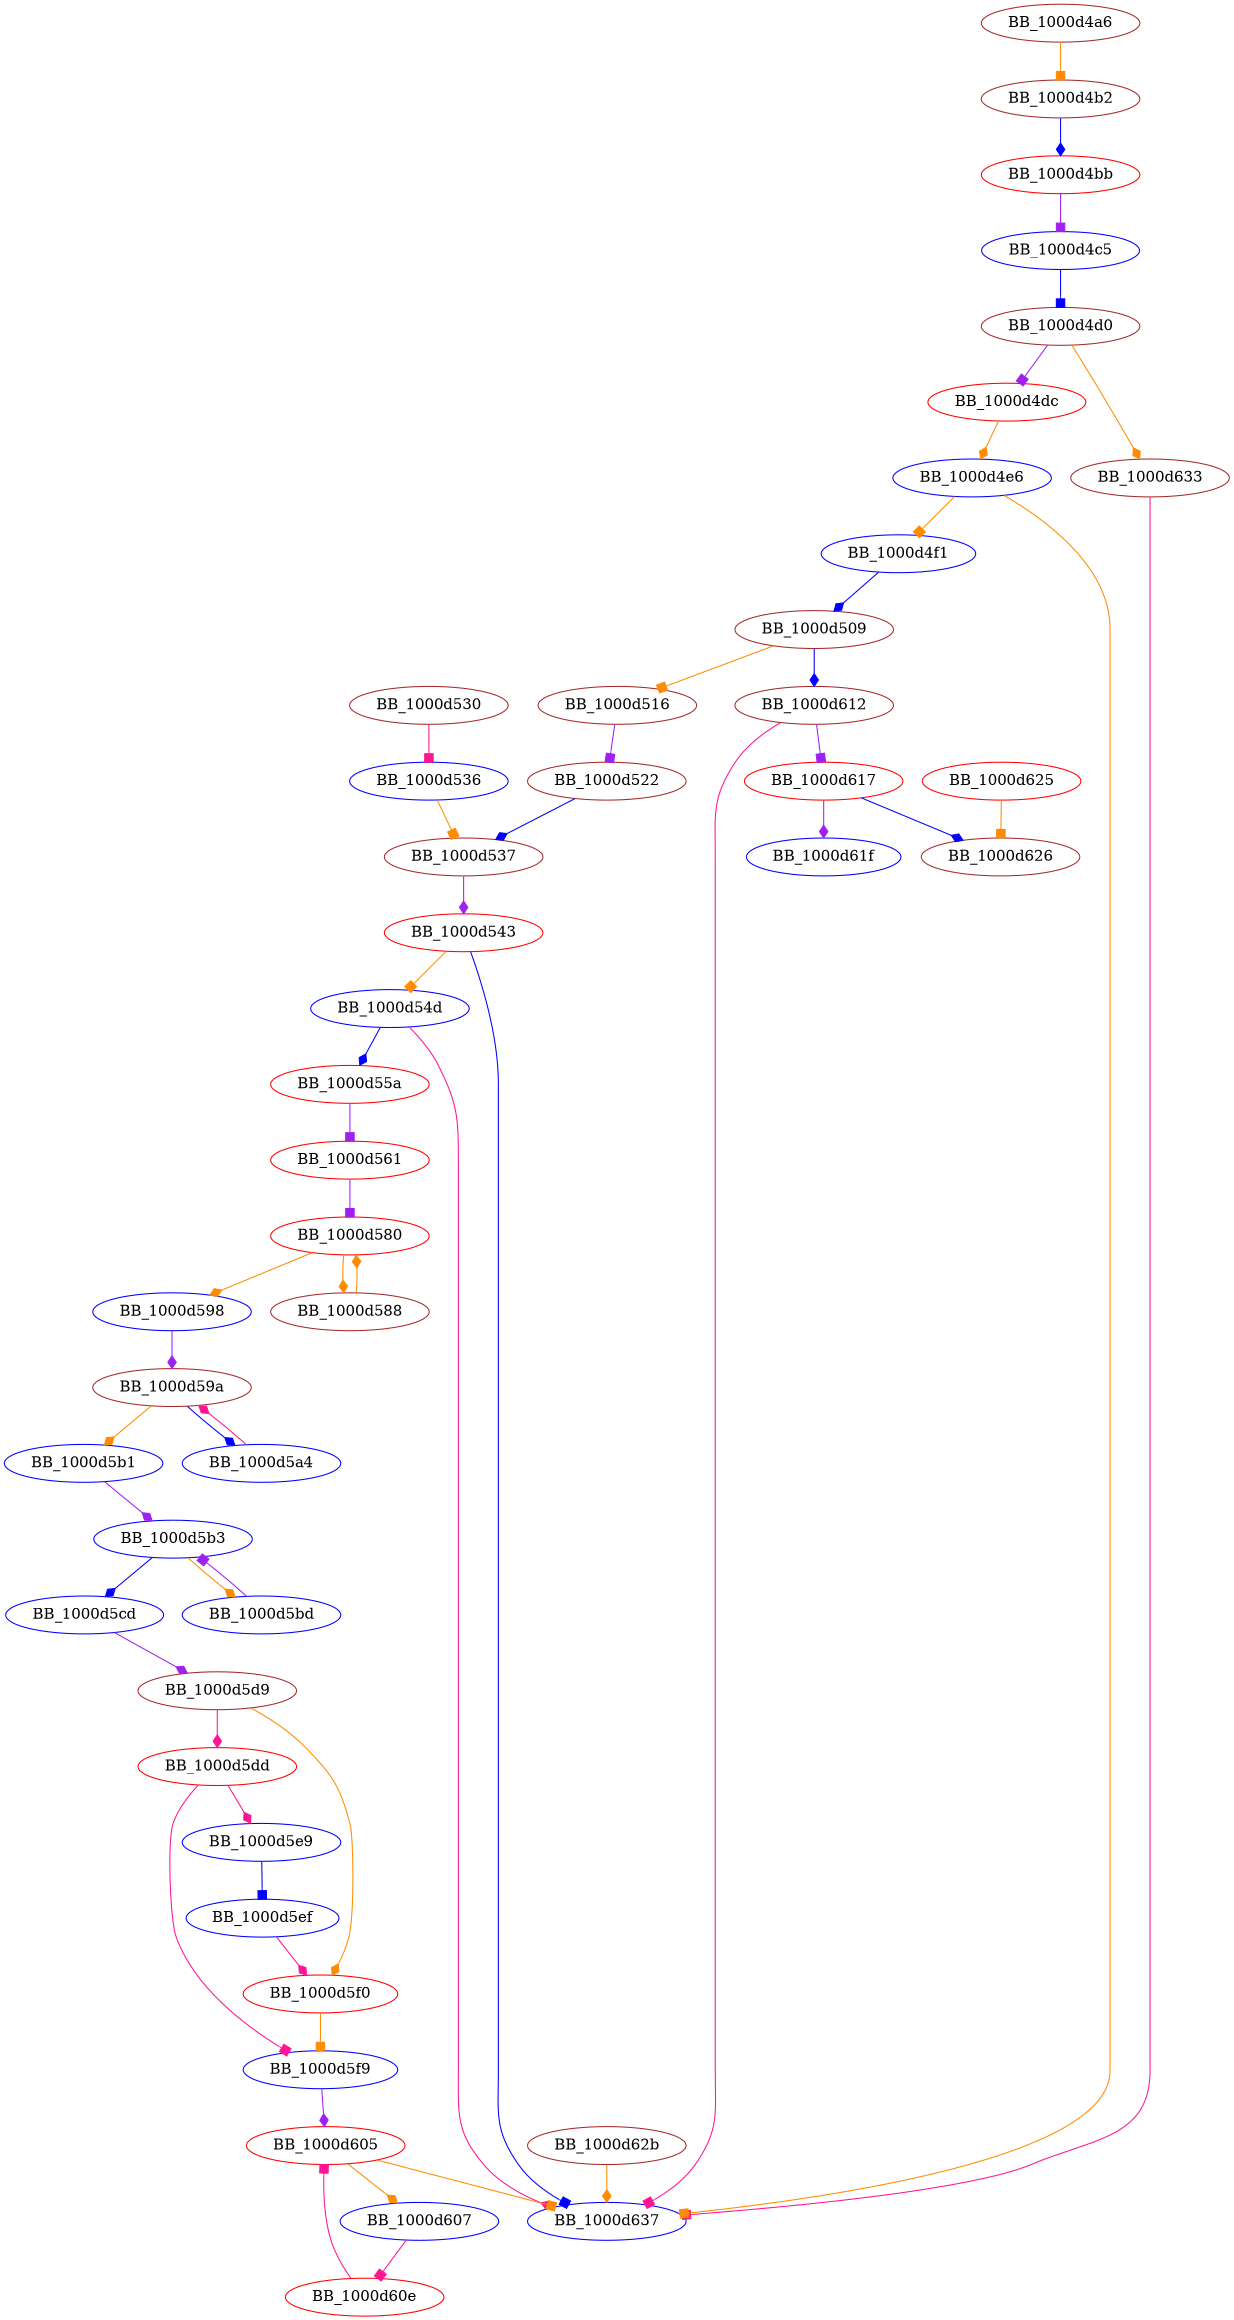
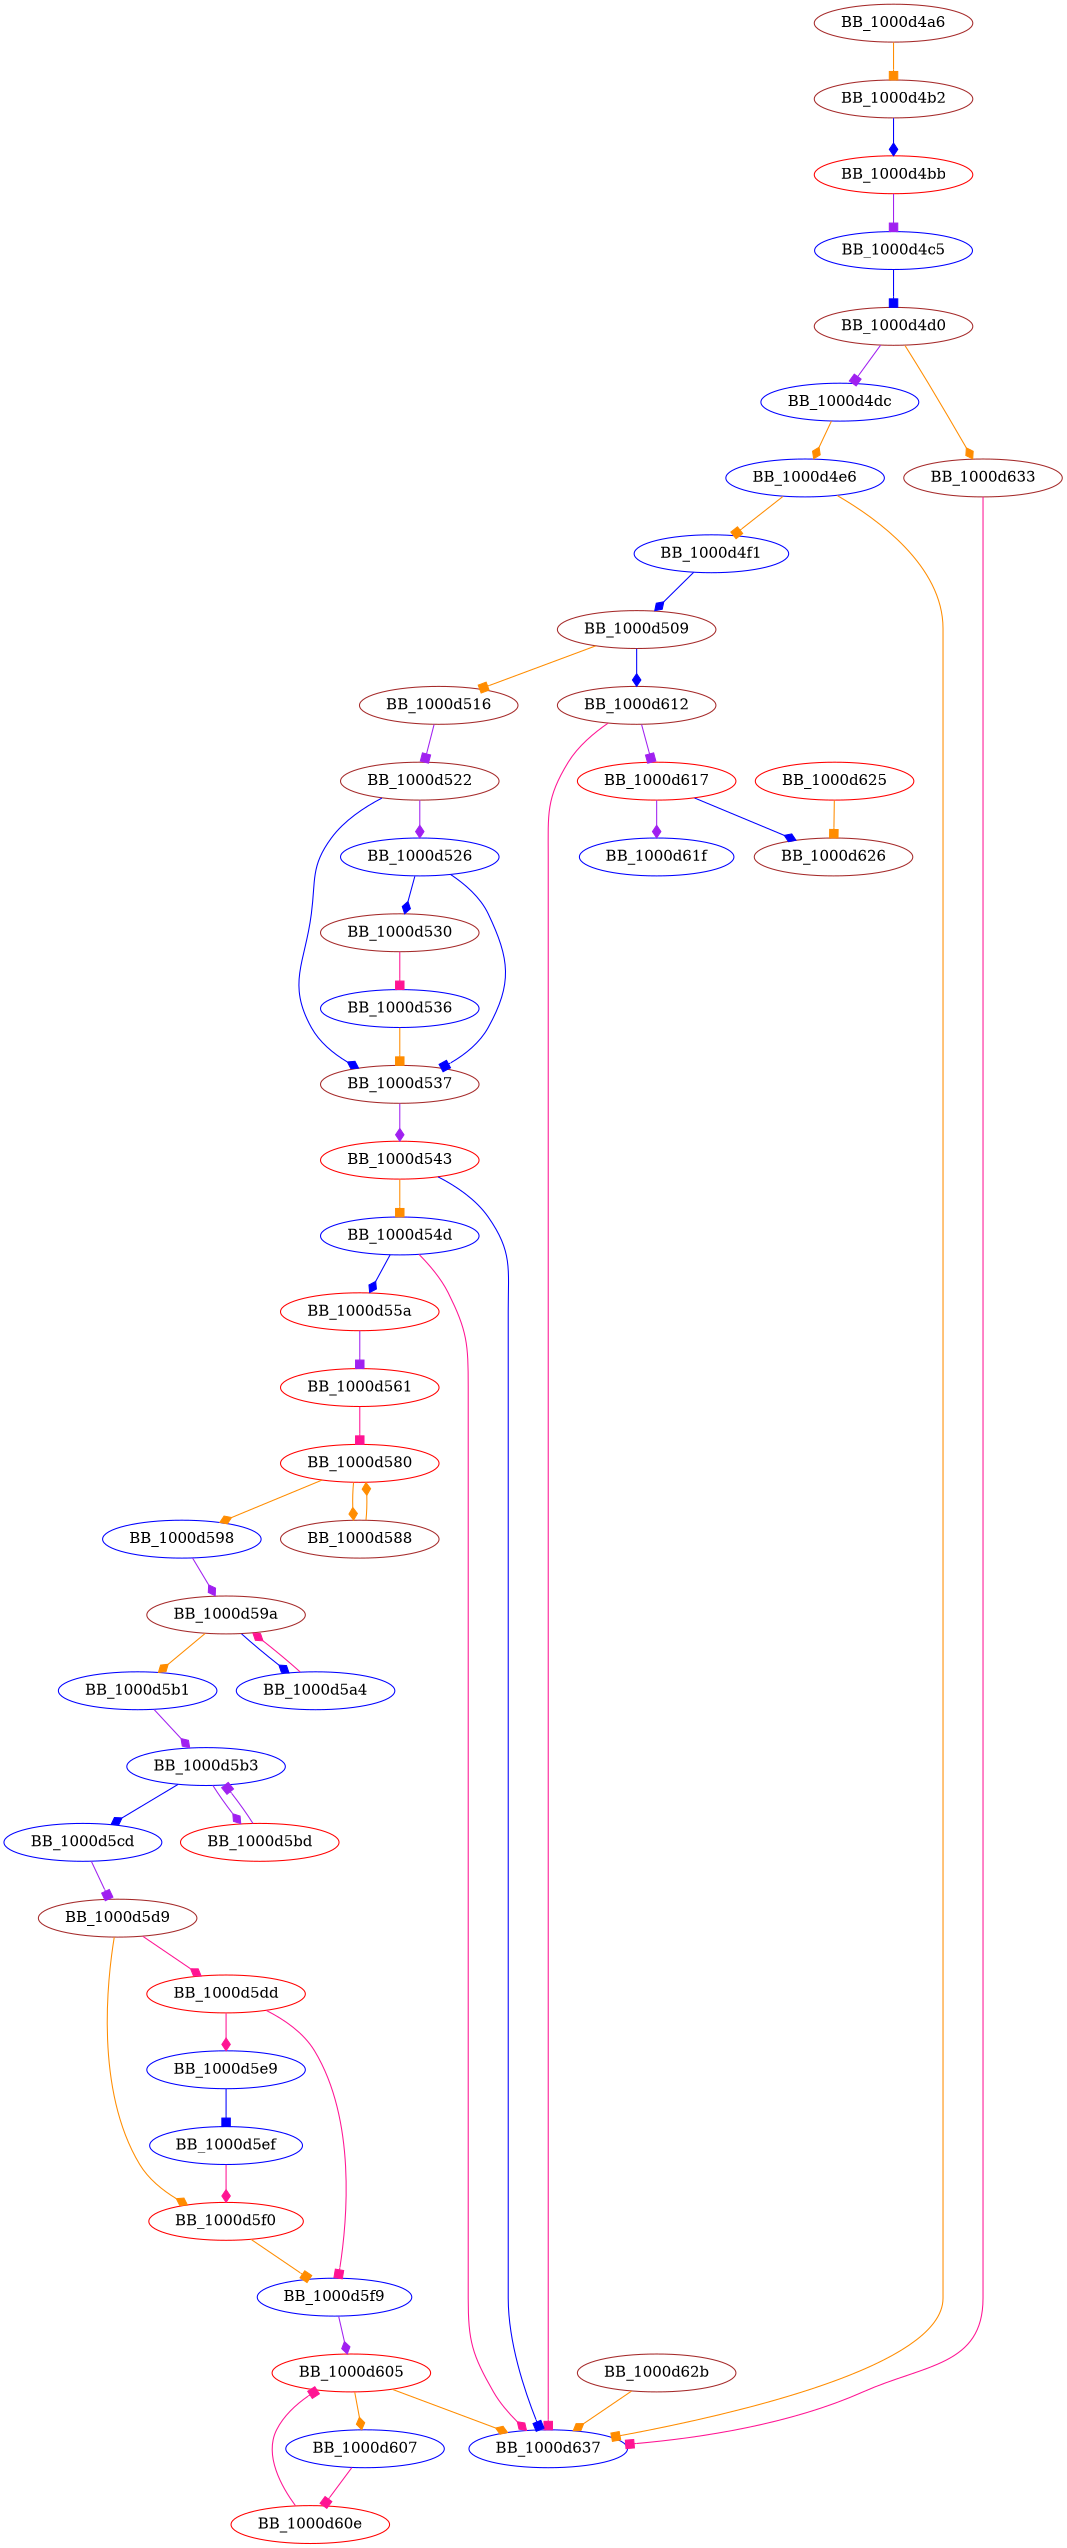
node "BB_1000d4dc": color red -> blue
node "BB_1000d526": added
edge "BB_1000d561" -> "BB_1000d580": color purple -> deeppink
edge "BB_1000d5b3" -> "BB_1000d5bd": color darkorange -> purple
node "BB_1000d5bd": color blue -> red
edge "BB_1000d5cd" -> "BB_1000d5d9": arrowhead diamond -> box
edge "BB_1000d605" -> "BB_1000d637": arrowhead box -> diamond
